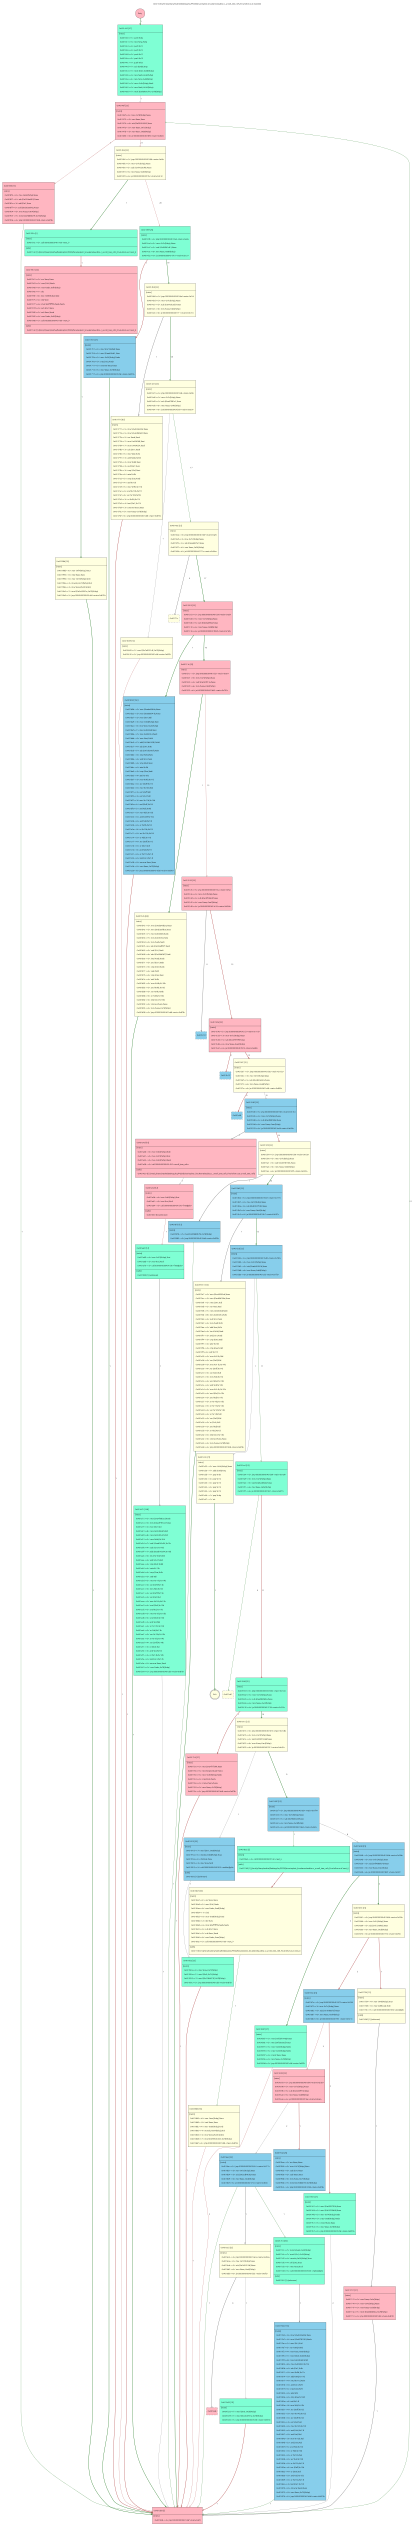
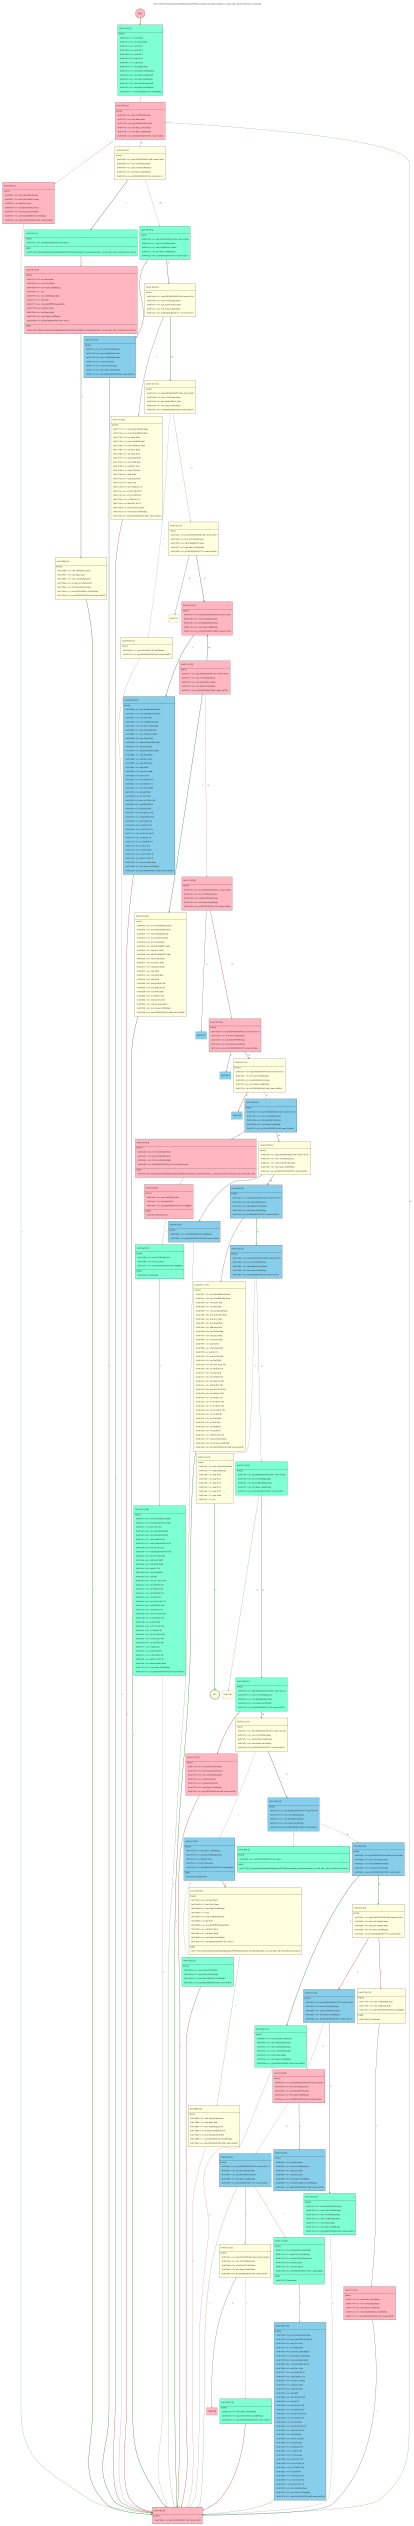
edge "0x401503 [25]" -> "0x40151c [25]": reversed
edge "0x4018a2 [5]" -> "0x4018a7 [44]": now "0x401913 [23]" -> "0x4018a7 [44]"
